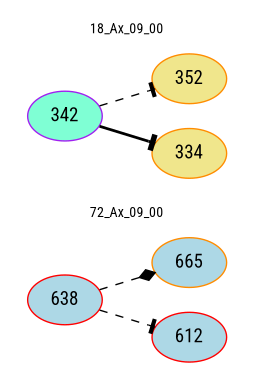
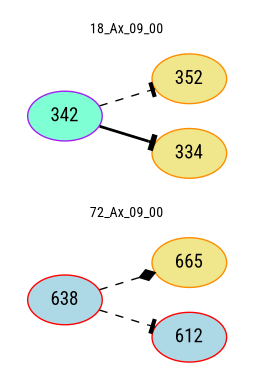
node "665": fillcolor lightblue -> khaki
